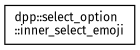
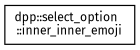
node "dpp::select_option ::inner_select_emoji": label "dpp::select_option ::inner_select_emoji" -> "dpp::select_option ::inner_inner_emoji"
